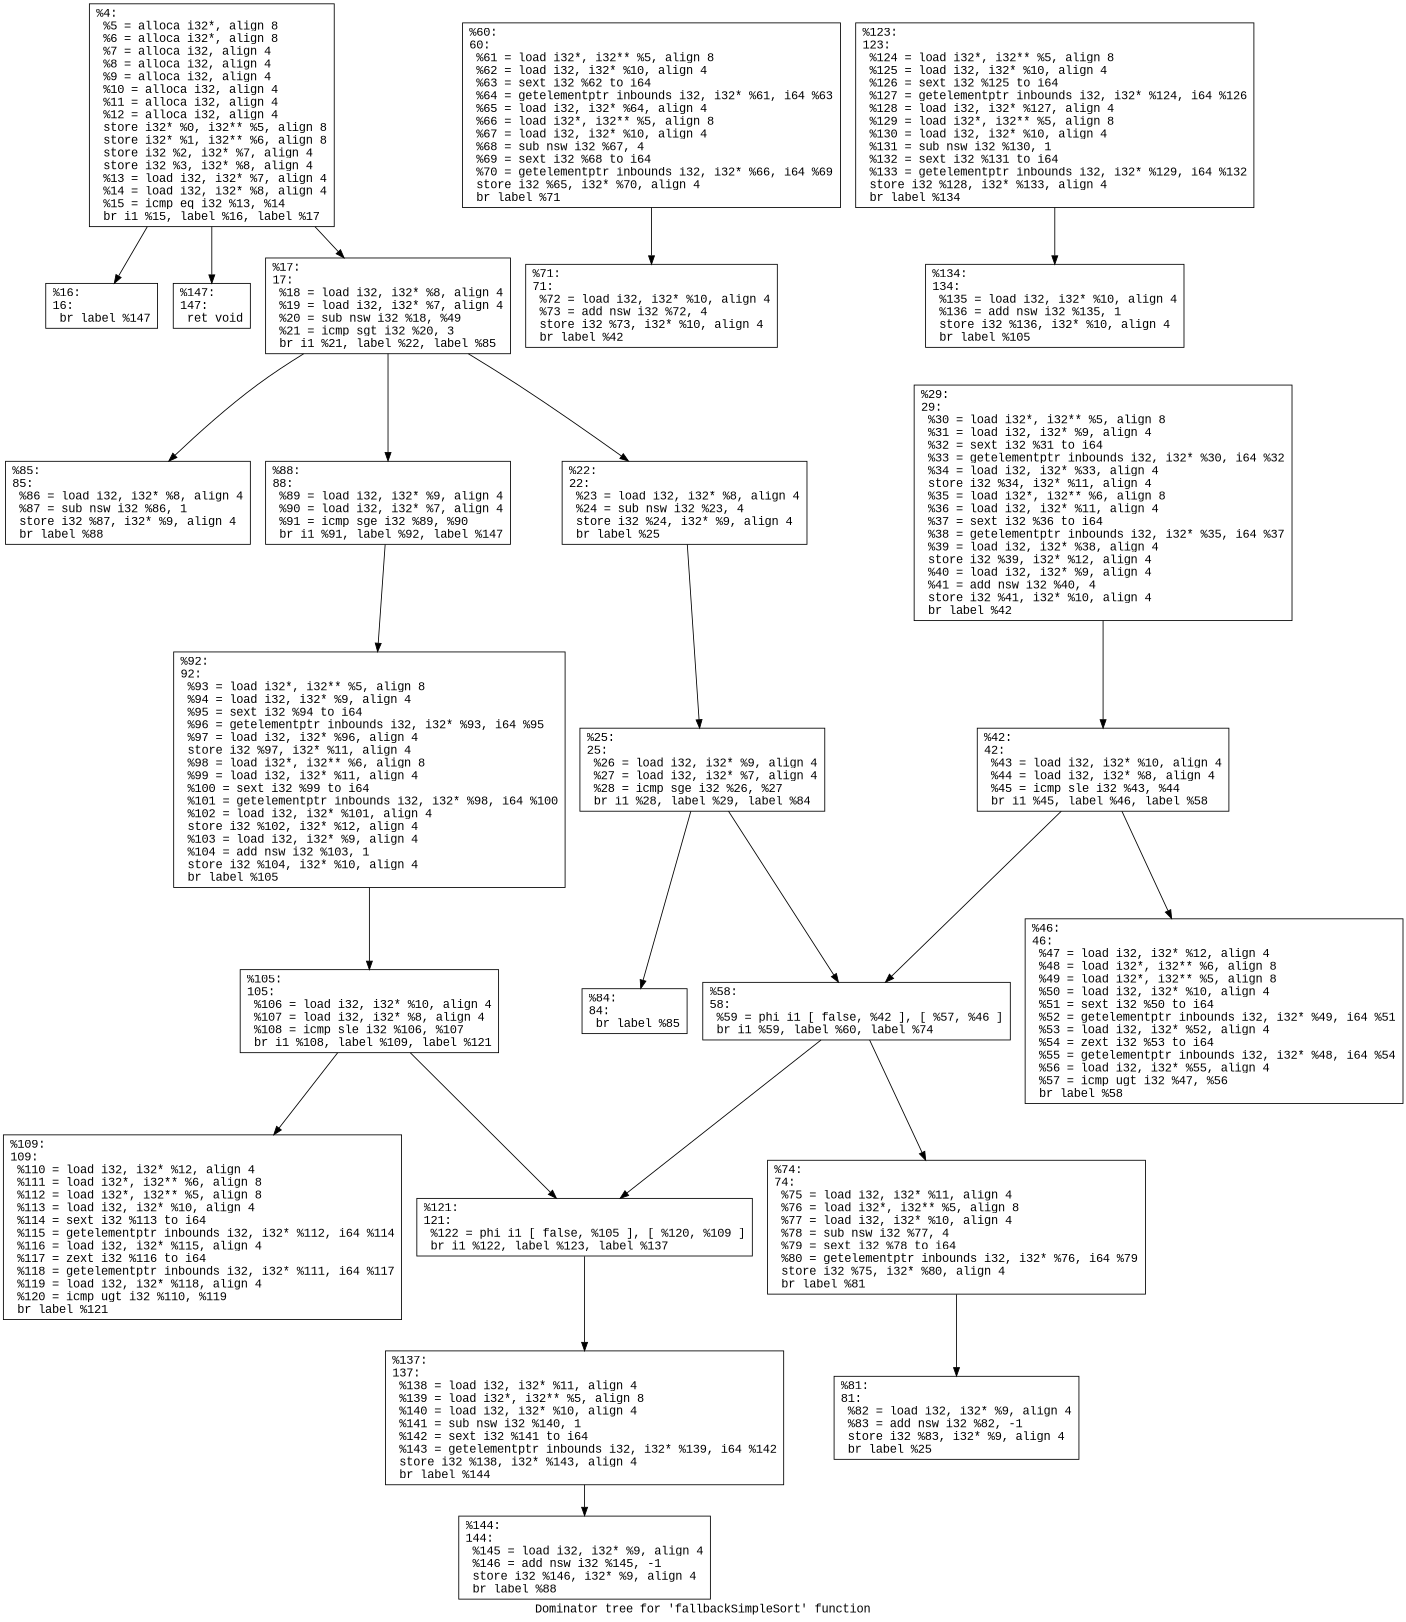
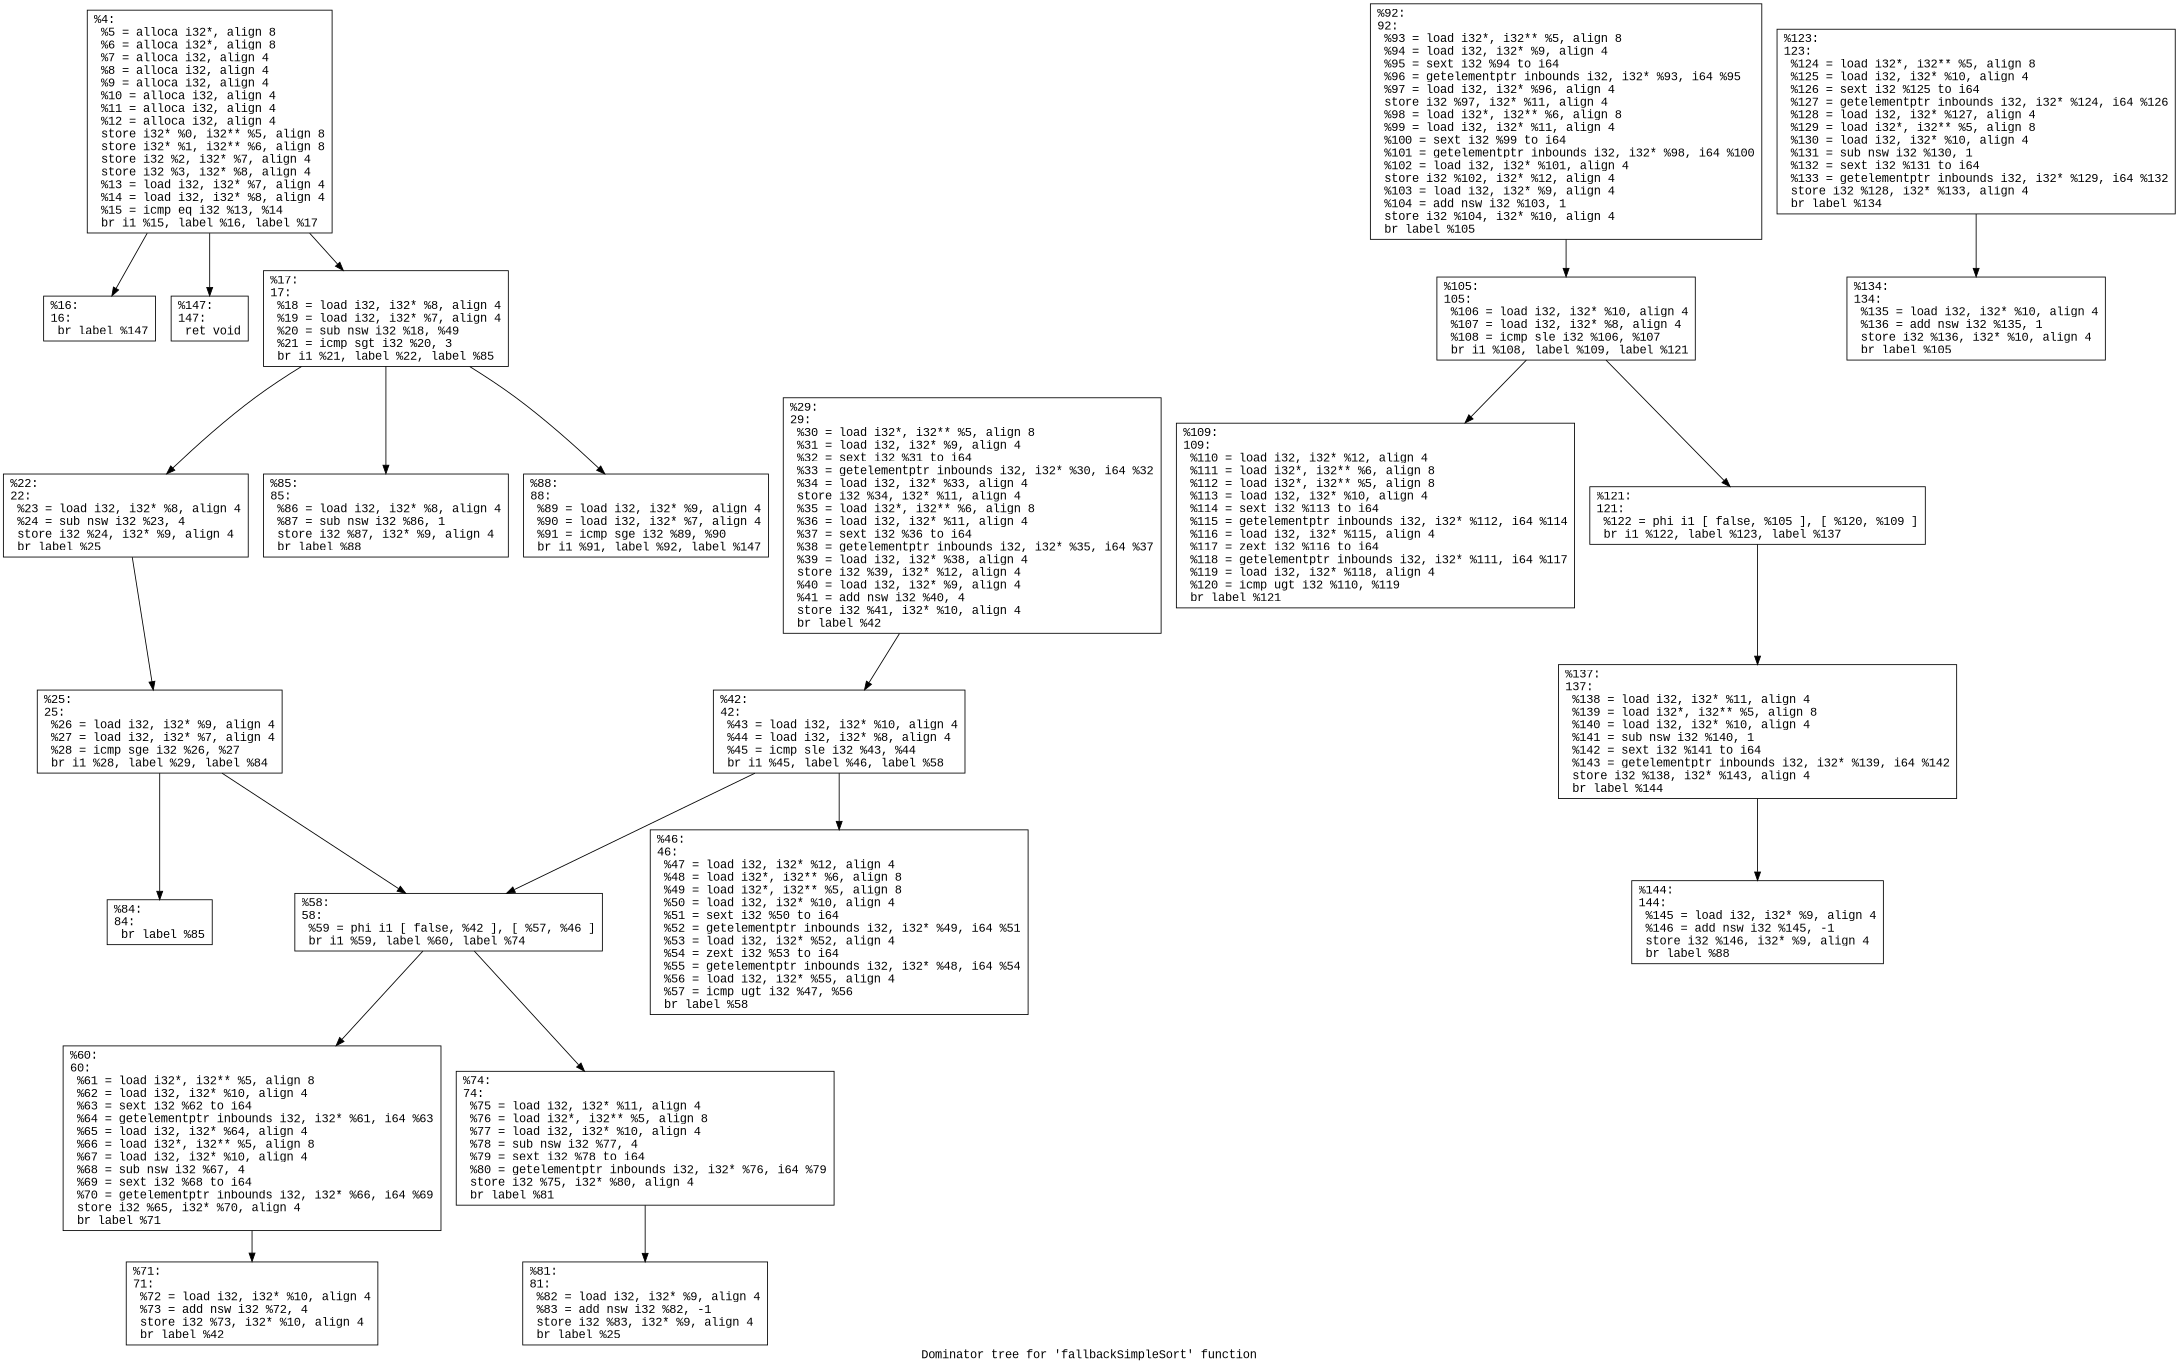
edge "%88:" -> "%92:": removed
edge "%58:" -> "%121:": now "%58:" -> "%60:"
